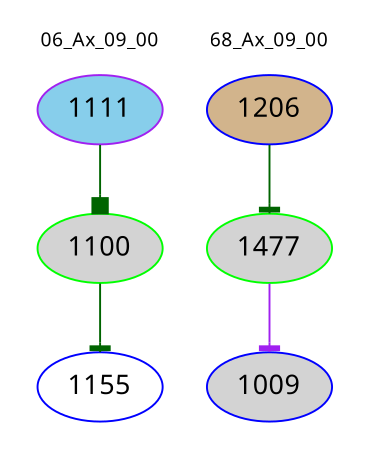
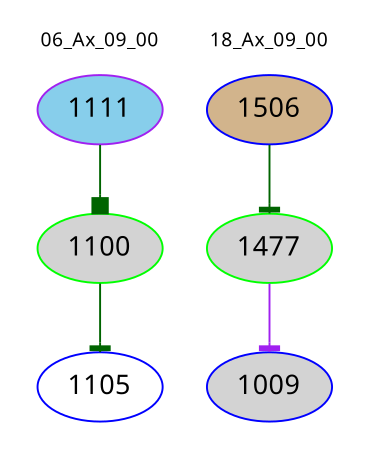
cluster "68_Ax_09_00": label "68_Ax_09_00" -> "18_Ax_09_00"
node "1206": label "1206" -> "1506"
node "1155": label "1155" -> "1105"
